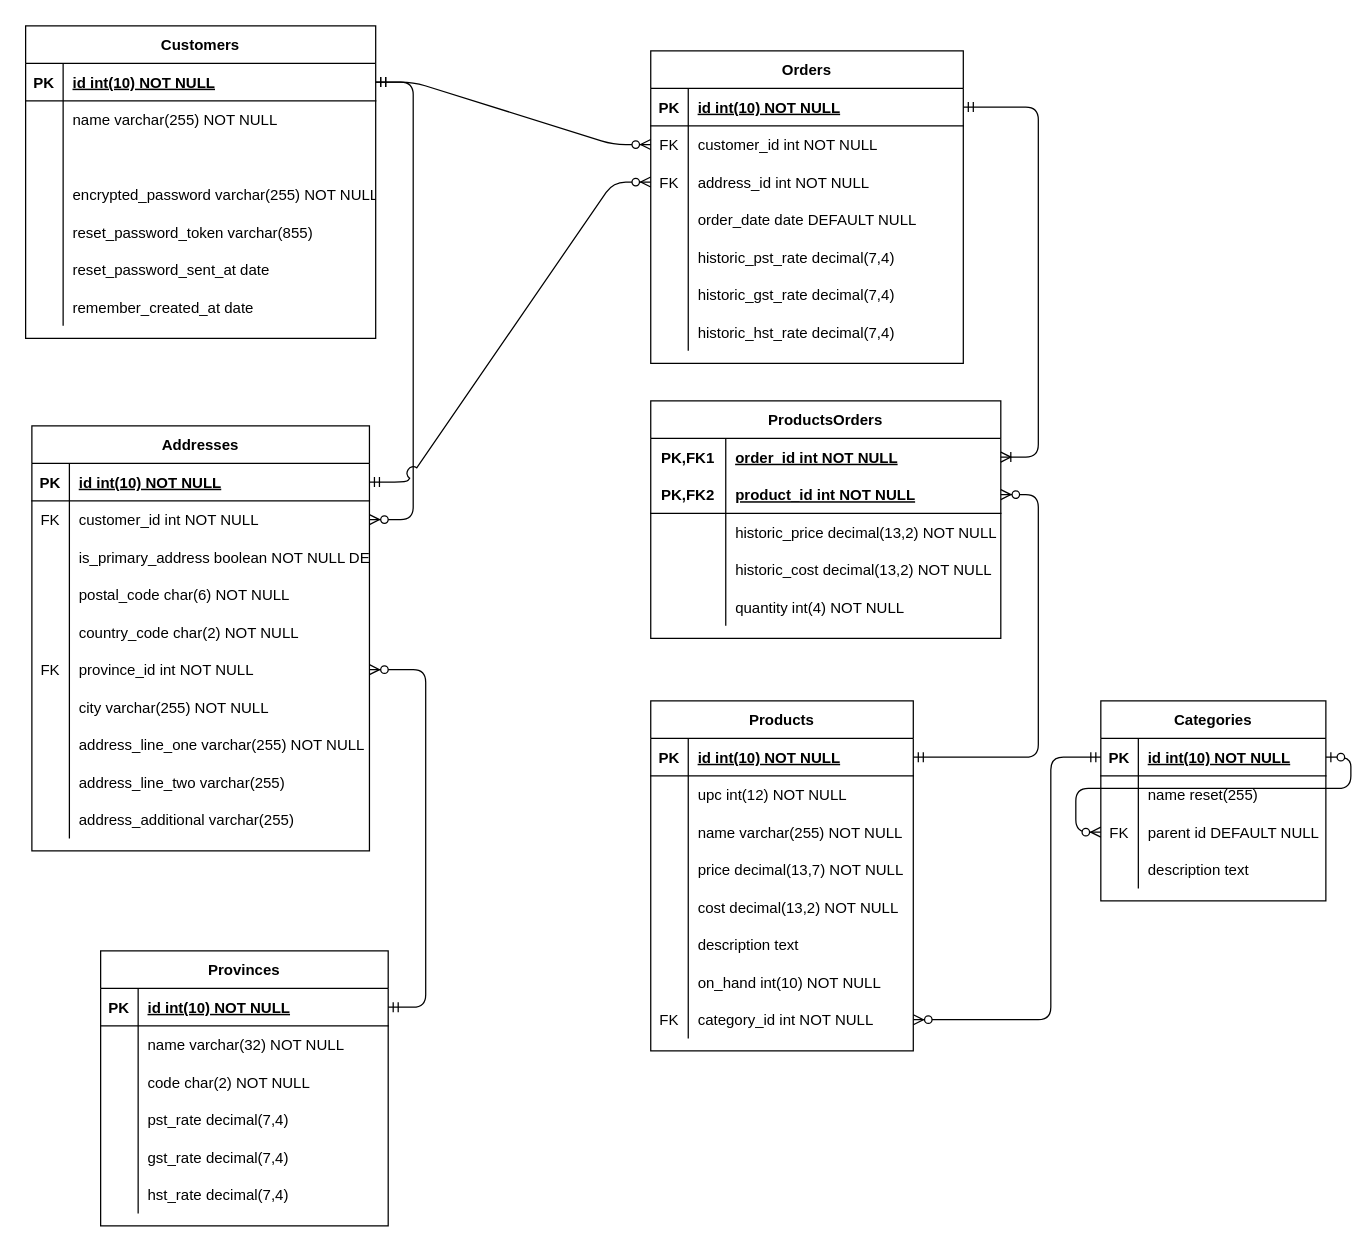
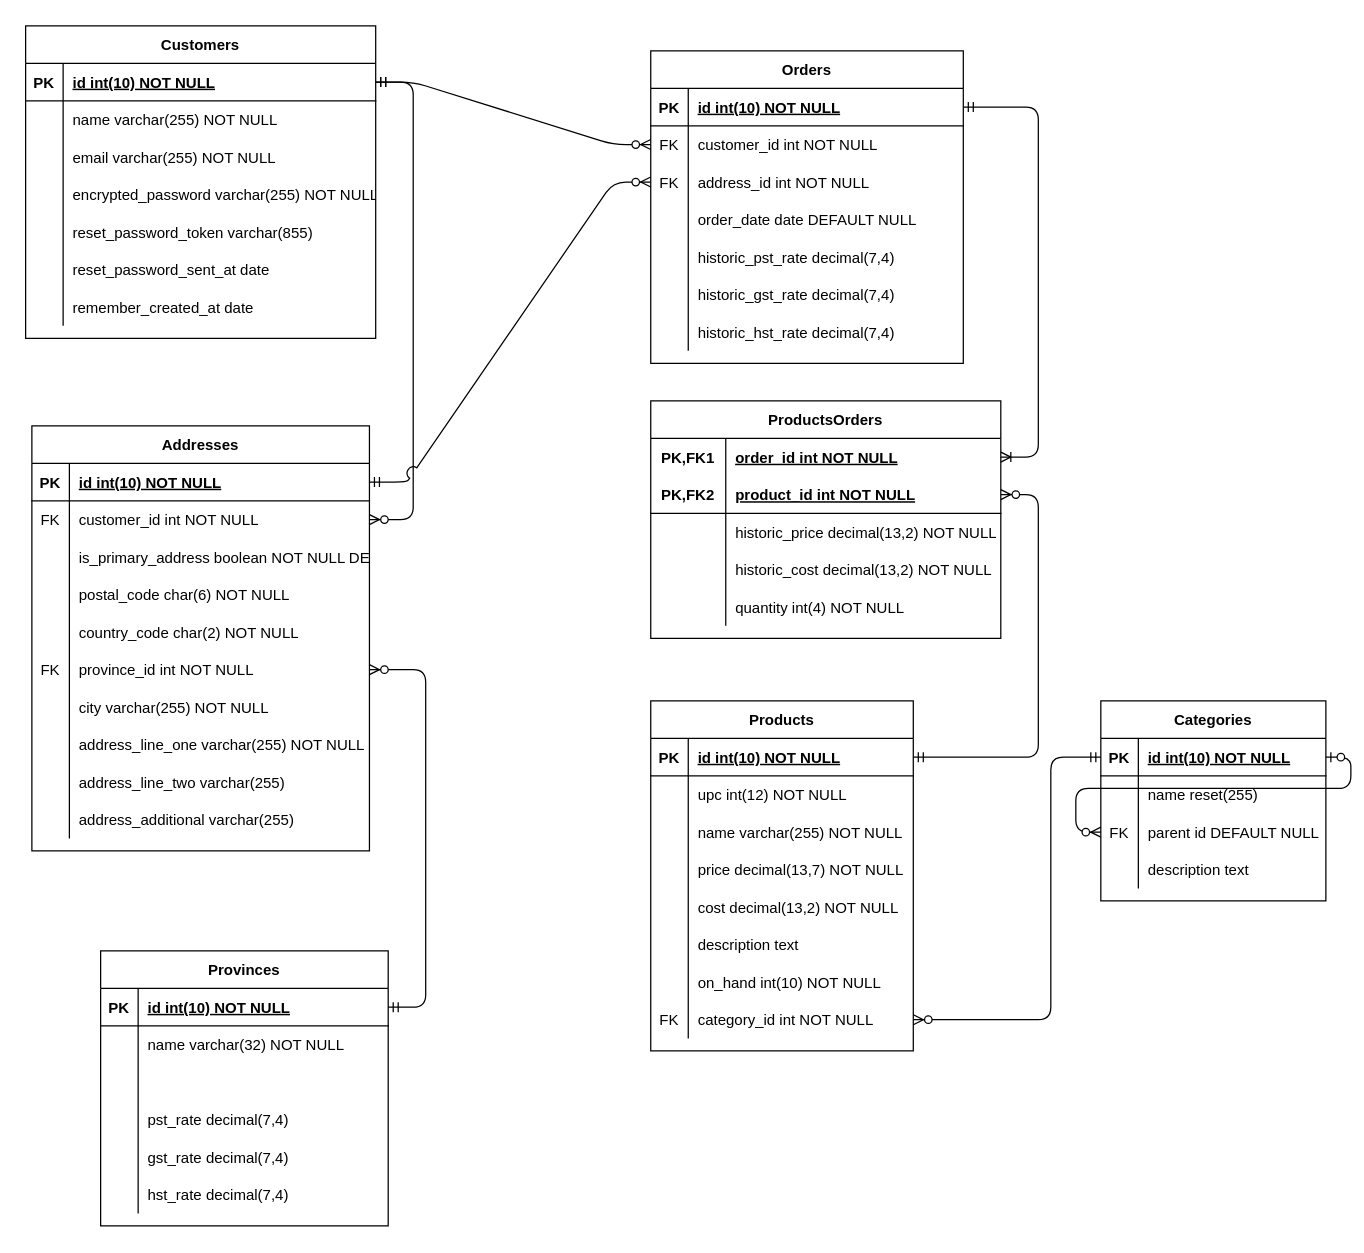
node "email varchar(255) NOT NULL": added
node "code char(2) NOT NULL": removed
